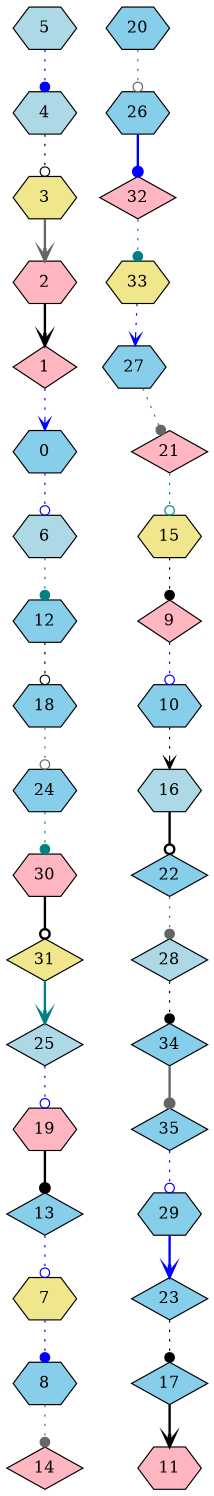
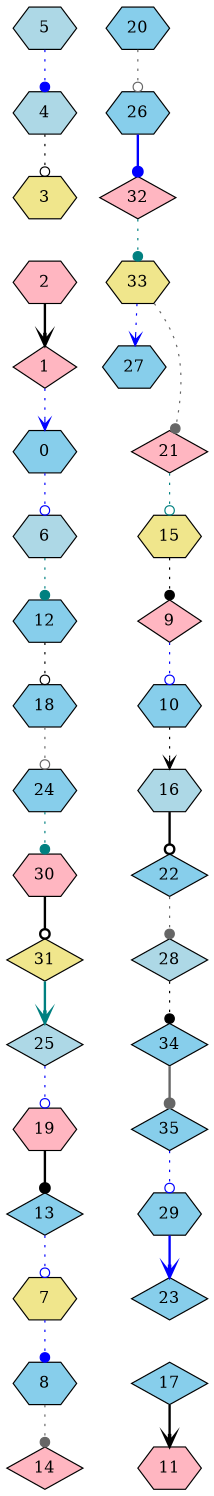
edge "3" -> "2": removed
edge "27" -> "21": now "33" -> "21"
edge "23" -> "17": removed
